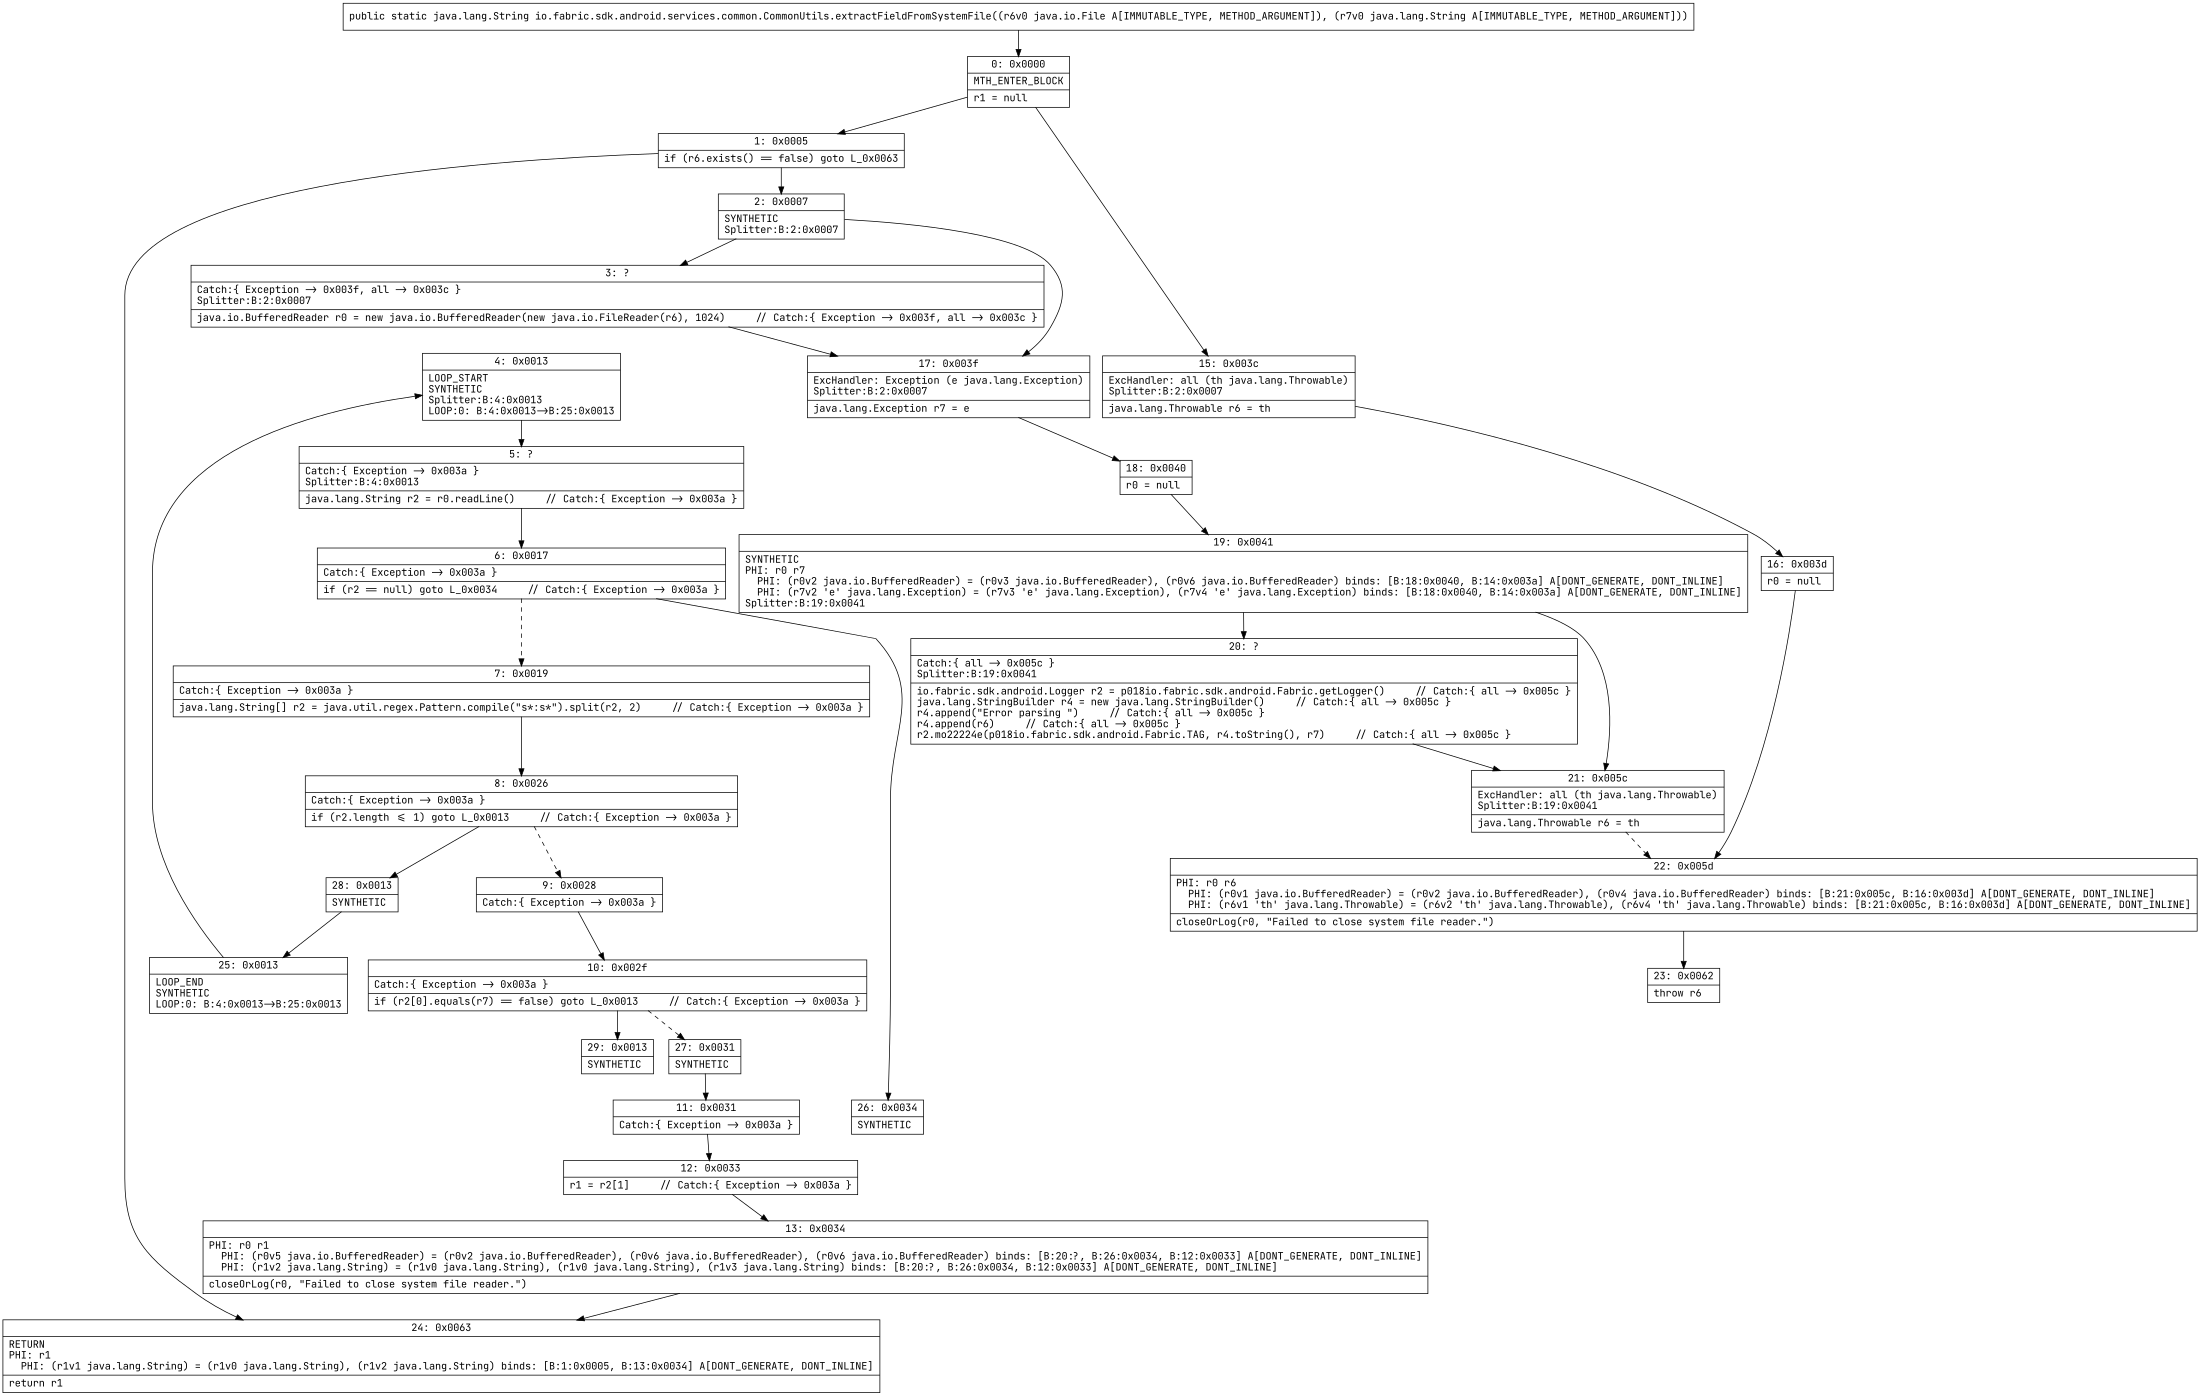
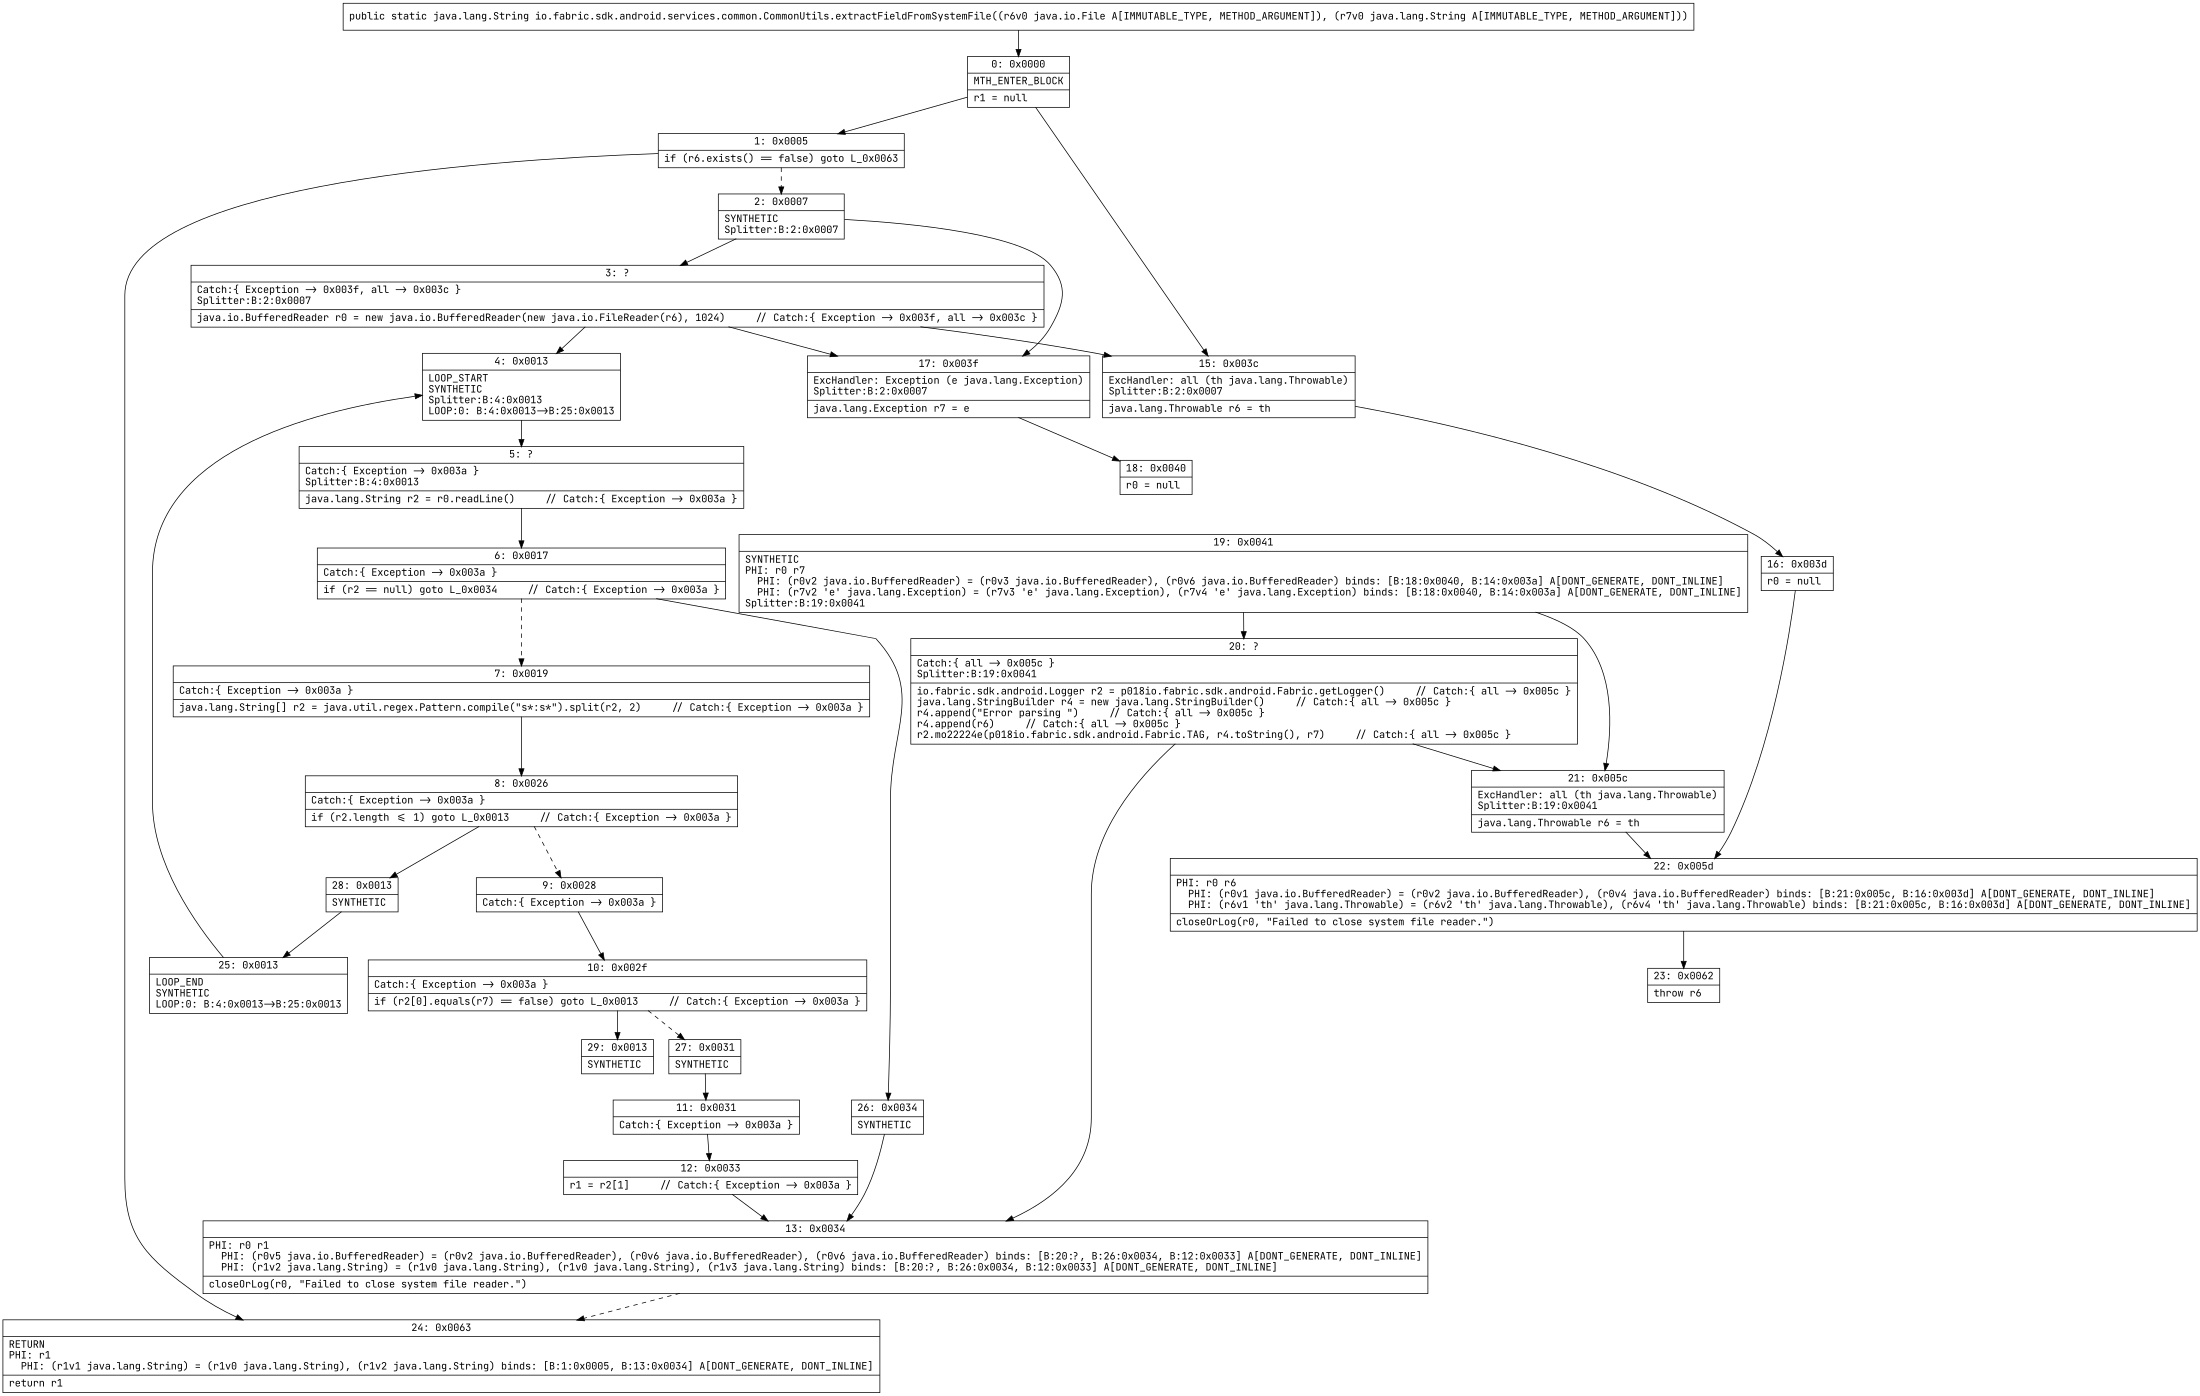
edge "1: 0x0005" -> "2: 0x0007": style solid -> dashed
edge "3: ?" -> "4: 0x0013": added
edge "3: ?" -> "15: 0x003c": added
edge "18: 0x0040" -> "19: 0x0041": removed
edge "21: 0x005c" -> "22: 0x005d": style dashed -> solid
edge "20: ?" -> "13: 0x0034": added
edge "26: 0x0034" -> "13: 0x0034": added
edge "13: 0x0034" -> "24: 0x0063": style solid -> dashed
